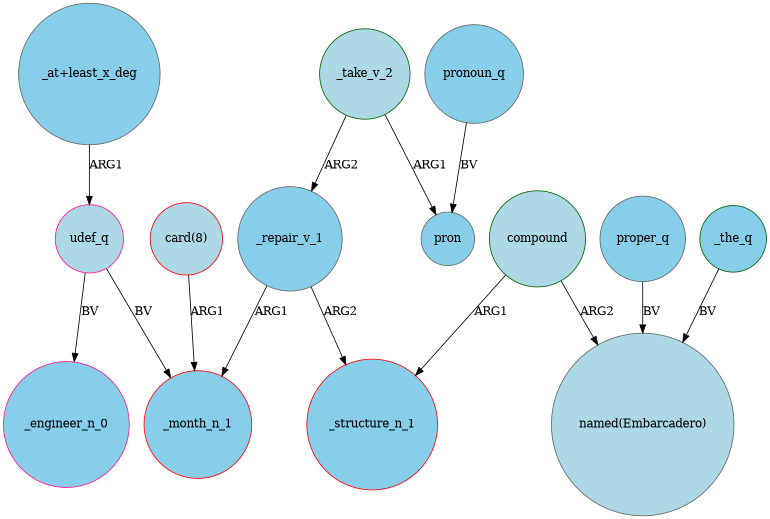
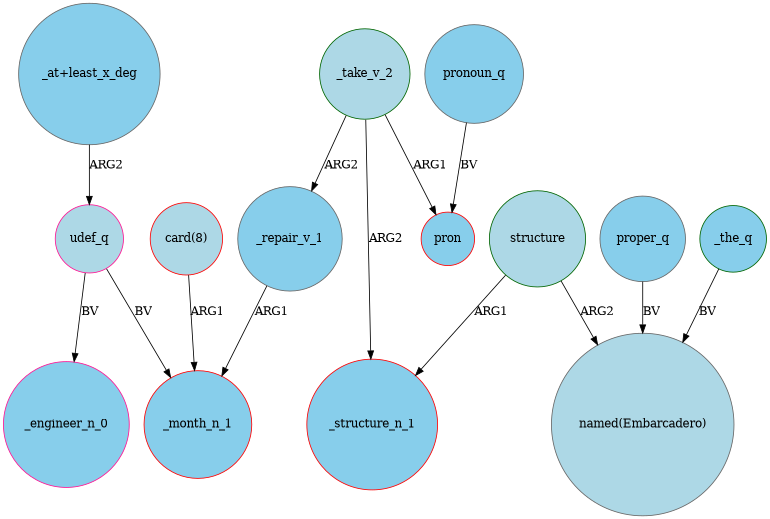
edge "_at+least_x_deg" -> "udef_q": label "ARG1" -> "ARG2"
node "pron": color gray40 -> red
node "compound": label "compound" -> "structure"
edge "_repair_v_1" -> "_structure_n_1": now "_take_v_2" -> "_structure_n_1"
